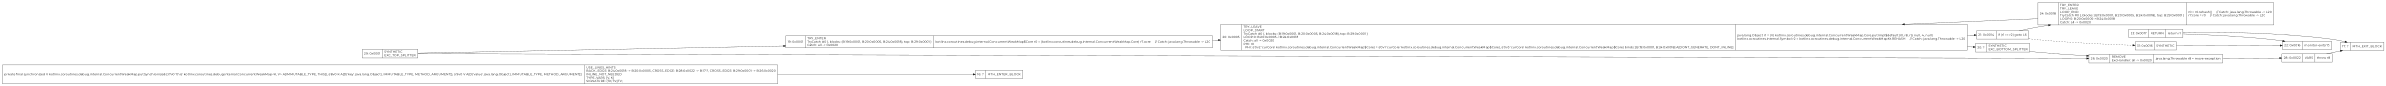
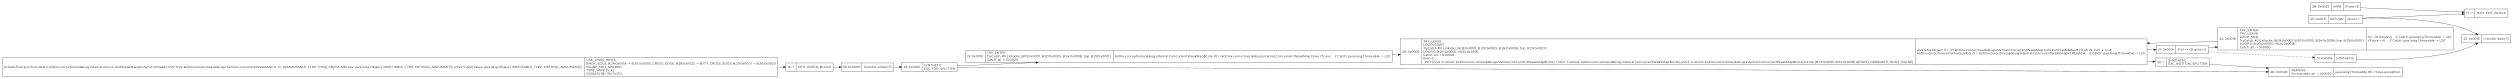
edge "26: 0x0020" -> "28: 0x0022": removed
node "18: 0x0000": added
